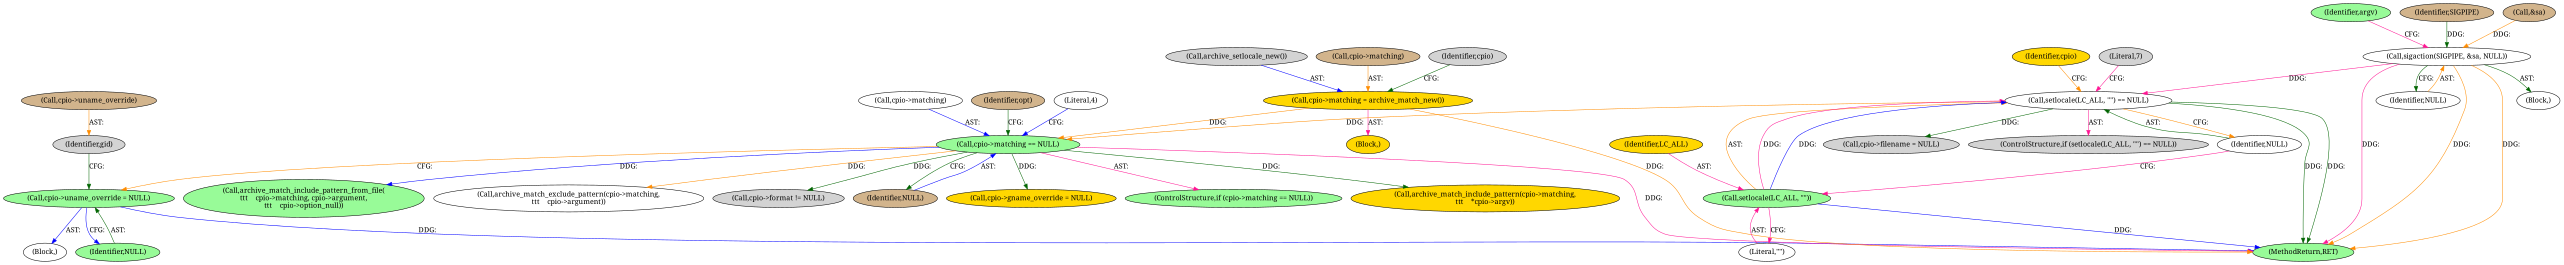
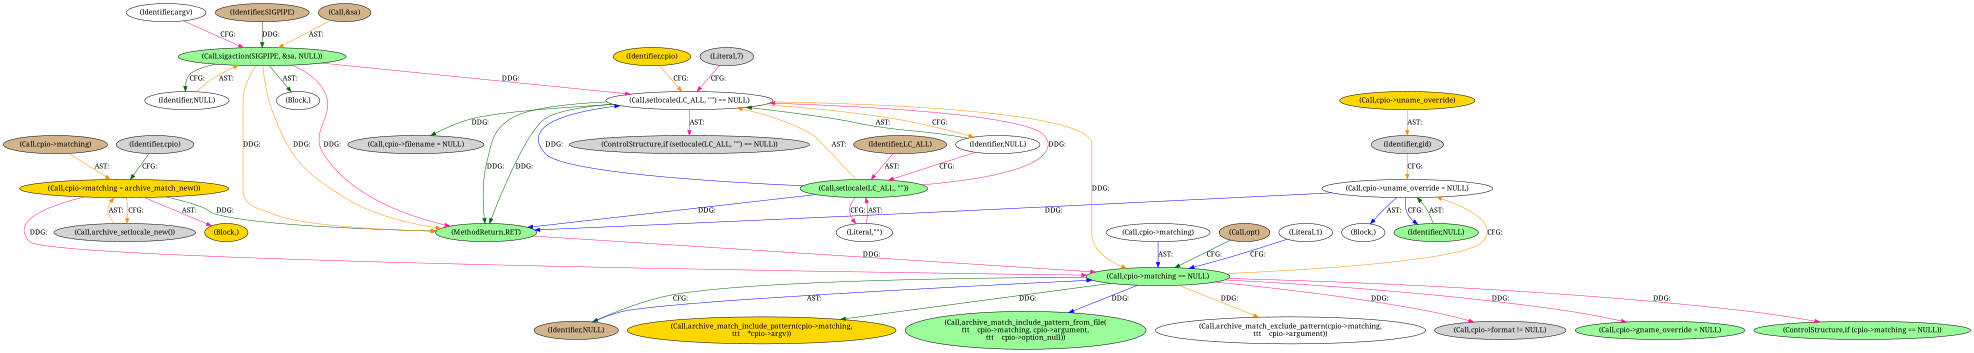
node "(Identifier,argv)": fillcolor palegreen -> white
edge "(Call,&sa)" -> "(Call,sigaction(SIGPIPE, &sa, NULL))": label "DDG: " -> "AST: "
node "(Call,sigaction(SIGPIPE, &sa, NULL))": fillcolor white -> palegreen
edge "(Call,archive_setlocale_new())" -> "(Call,cpio->matching = archive_match_new())": color blue -> darkorange
node "(Call,cpio->uname_override)": fillcolor tan -> gold
node "(Identifier,opt)": label "(Identifier,opt)" -> "(Call,opt)"
node "(Literal,4)": label "(Literal,4)" -> "(Literal,1)"
edge "(Call,cpio->matching = archive_match_new())" -> "(Call,cpio->matching == NULL)": color darkorange -> deeppink
node "(Identifier,LC_ALL)": fillcolor gold -> tan
edge "(Call,cpio->matching == NULL)" -> "(ControlStructure,if (cpio->matching == NULL))": label "AST: " -> "DDG: "
edge "(Identifier,gid)" -> "(Call,cpio->uname_override = NULL)": color darkgreen -> darkorange
edge "(Call,cpio->matching == NULL)" -> "(Call,cpio->format != NULL)": color darkgreen -> deeppink
edge "(Call,cpio->matching == NULL)" -> "(Call,cpio->gname_override = NULL)": color darkgreen -> deeppink
node "(Call,cpio->uname_override = NULL)": fillcolor palegreen -> white
node "(Call,cpio->gname_override = NULL)": fillcolor gold -> palegreen
edge "(Call,cpio->matching = archive_match_new())" -> "(Call,archive_setlocale_new())": added, label "CFG:"
edge "(Call,cpio->matching == NULL)" -> "(MethodReturn,RET)": reversed
edge "(Call,cpio->matching = archive_match_new())" -> "(MethodReturn,RET)": color darkorange -> darkgreen
